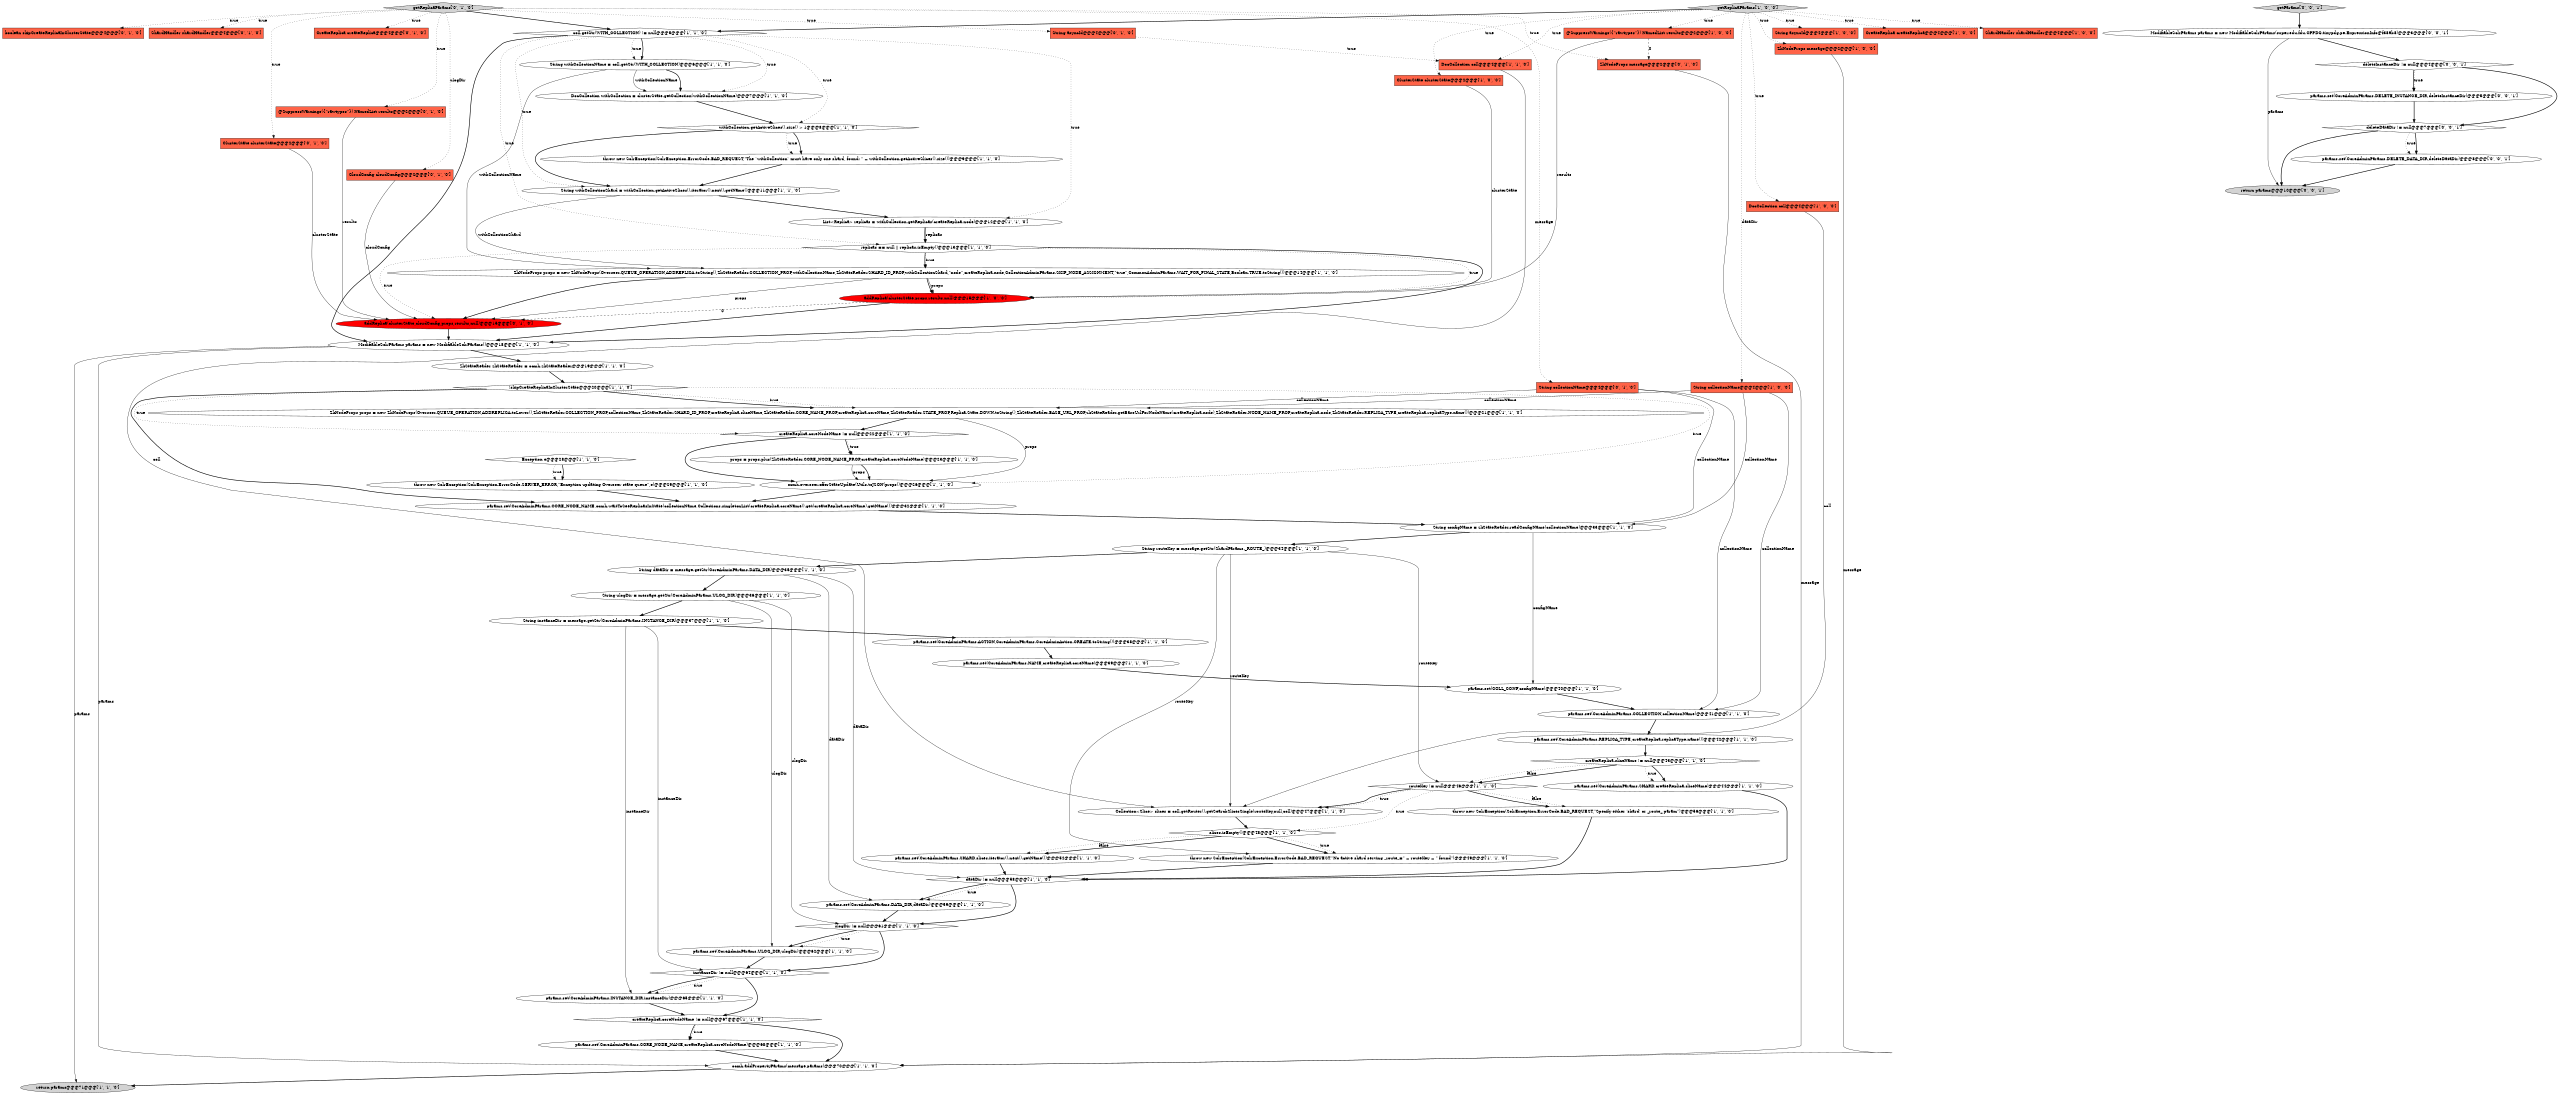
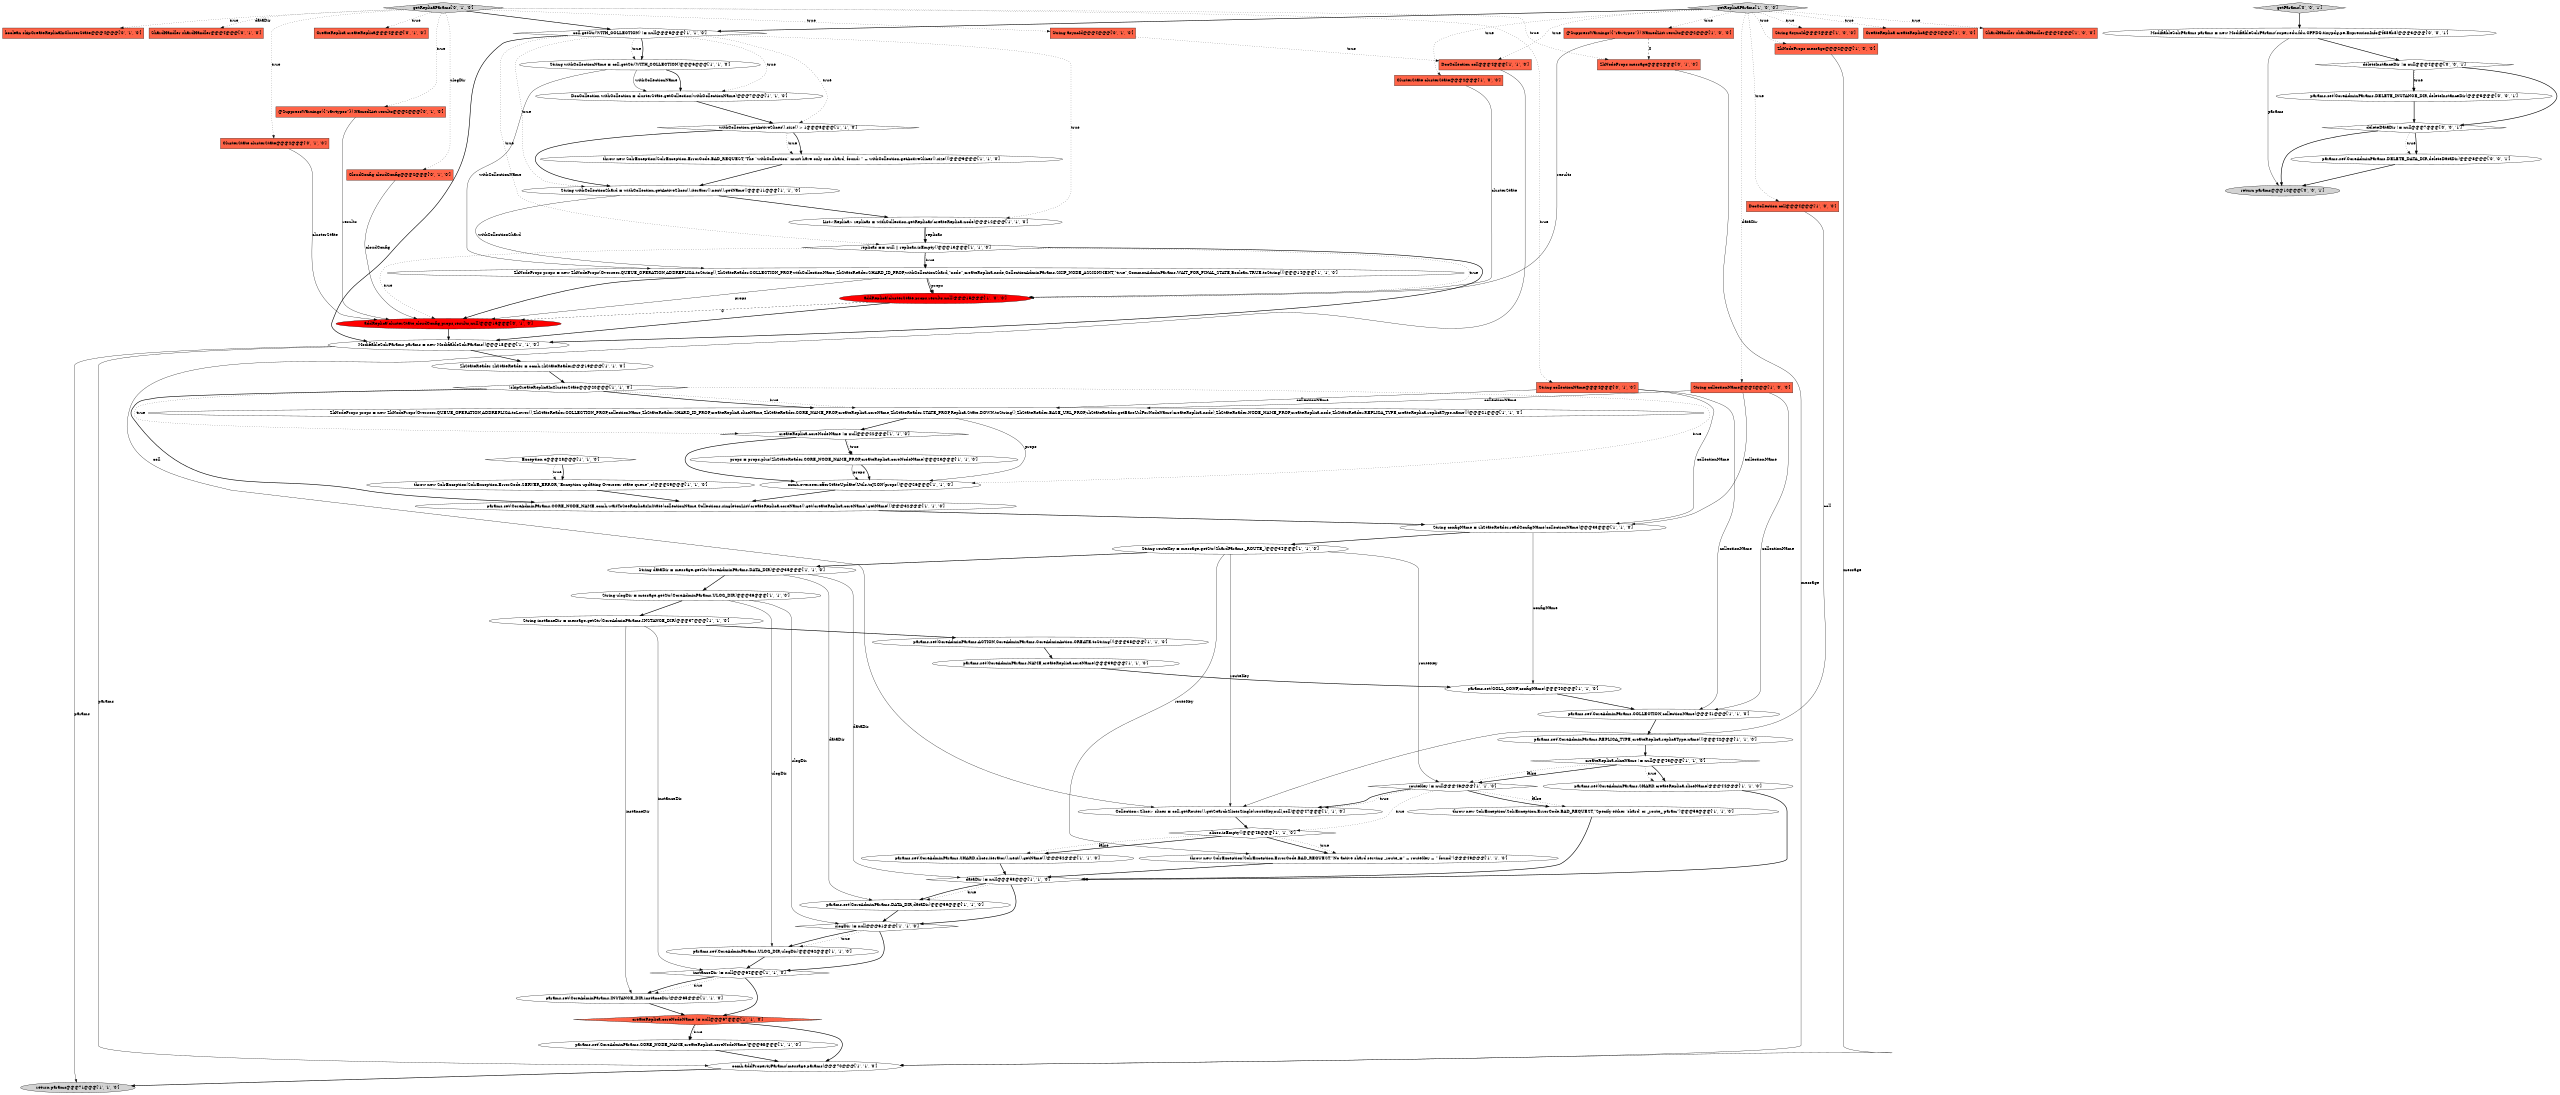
edge "getReplicaParams['0', '1', '0']" -> "ShardHandler shardHandler@@@4@@@['0', '1', '0']": label "true" -> "dataDir"
edge "getReplicaParams['0', '1', '0']" -> "String collectionName@@@4@@@['0', '1', '0']": label "message" -> "true"
node "createReplica.coreNodeName != null@@@67@@@['1', '1', '0']": fillcolor white -> tomato
